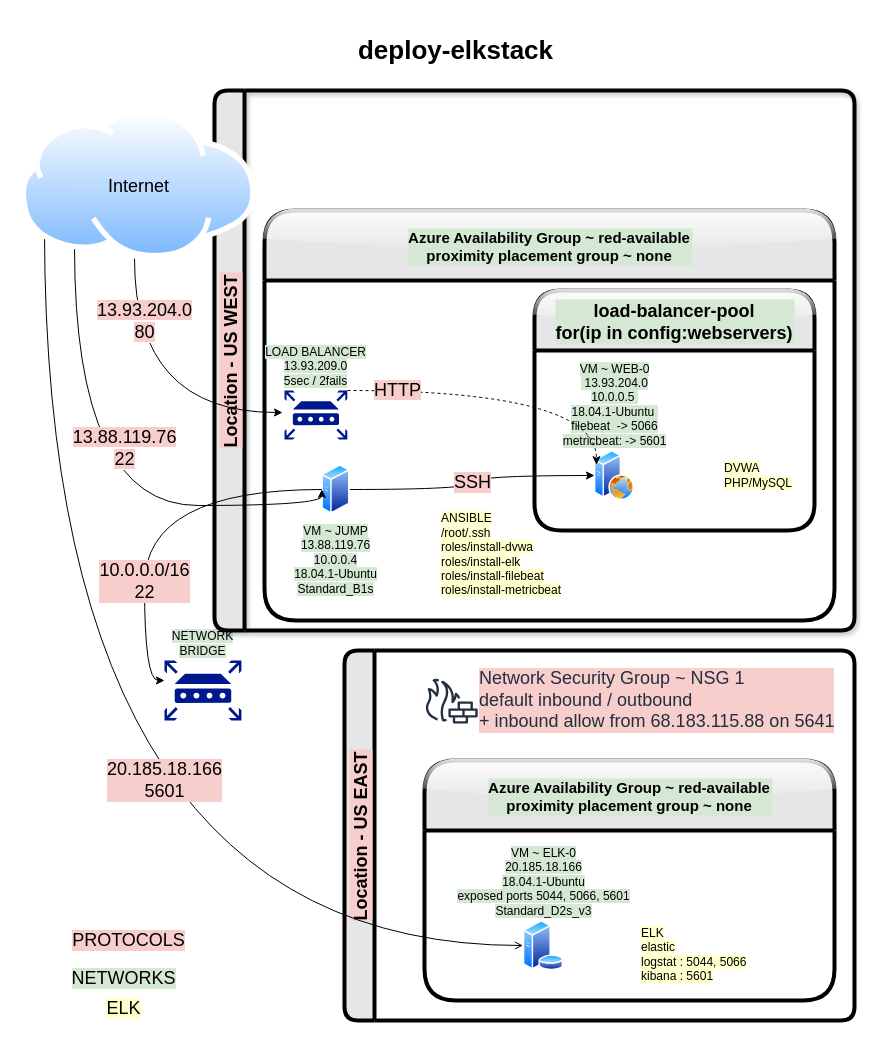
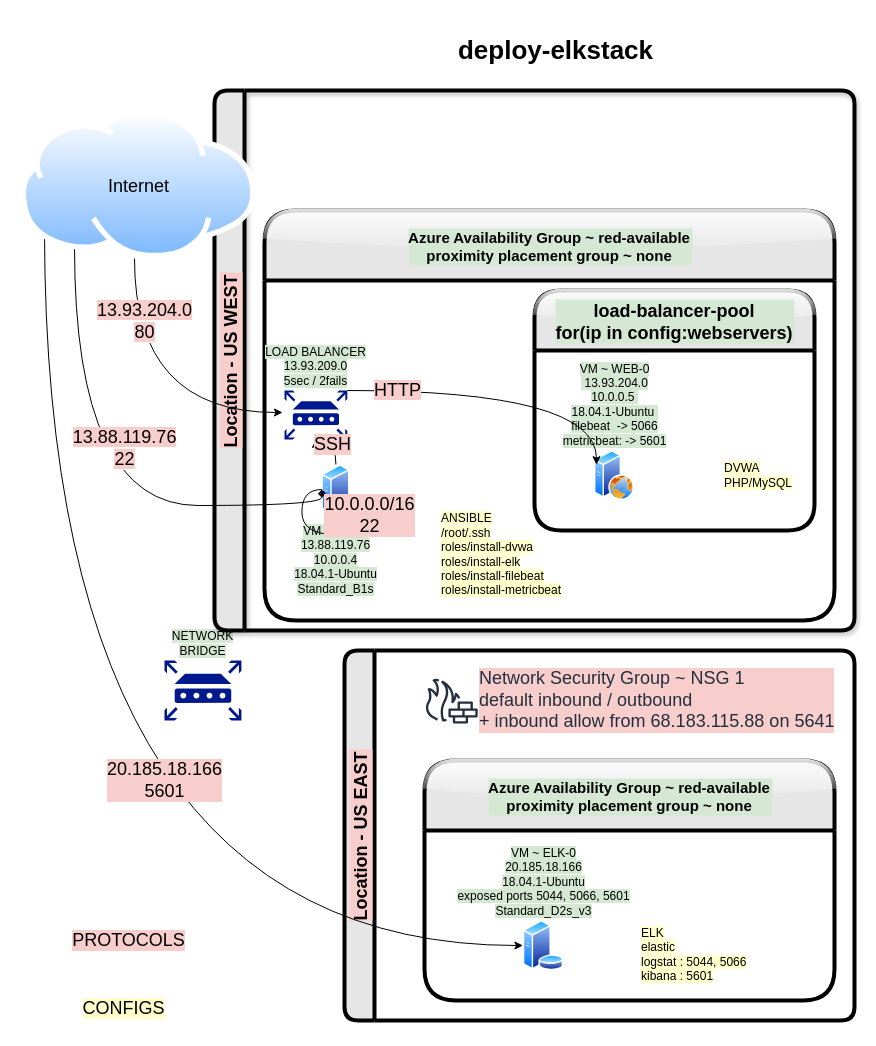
node "deploy-elkstack": moved (455, 51) -> (555, 51)
edge "LOAD BALANCER 13.93.209.0 5sec / 2fails" -> "VM ~ WEB-0 13.93.204.0 10.0.0.5 18.04.1-Ubuntu filebeat -> 5066 metricbeat: -> 5601": style dashed -> solid
edge "VM ~ JUMP 13.88.119.76 10.0.0.4 18.04.1-Ubuntu Standard_B1s" -> "VM ~ WEB-0 13.93.204.0 10.0.0.5 18.04.1-Ubuntu filebeat -> 5066 metricbeat: -> 5601": now "VM ~ JUMP 13.88.119.76 10.0.0.4 18.04.1-Ubuntu Standard_B1s" -> "LOAD BALANCER 13.93.209.0 5sec / 2fails"
edge "Internet" -> "VM ~ JUMP 13.88.119.76 10.0.0.4 18.04.1-Ubuntu Standard_B1s": arrowhead classic -> diamond
edge "VM ~ JUMP 13.88.119.76 10.0.0.4 18.04.1-Ubuntu Standard_B1s" -> "NETWORK BRIDGE": now "VM ~ JUMP 13.88.119.76 10.0.0.4 18.04.1-Ubuntu Standard_B1s" -> "ANSIBLE /root/.ssh roles/install-dvwa roles/install-elk roles/install-filebeat roles/install-metricbeat"
edge "Internet" -> "VM ~ ELK-0 20.185.18.166 18.04.1-Ubuntu exposed ports 5044, 5066, 5601 Standard_D2s_v3": arrowhead open -> classic
node "NETWORKS": removed
node "ELK": label "ELK" -> "CONFIGS"
